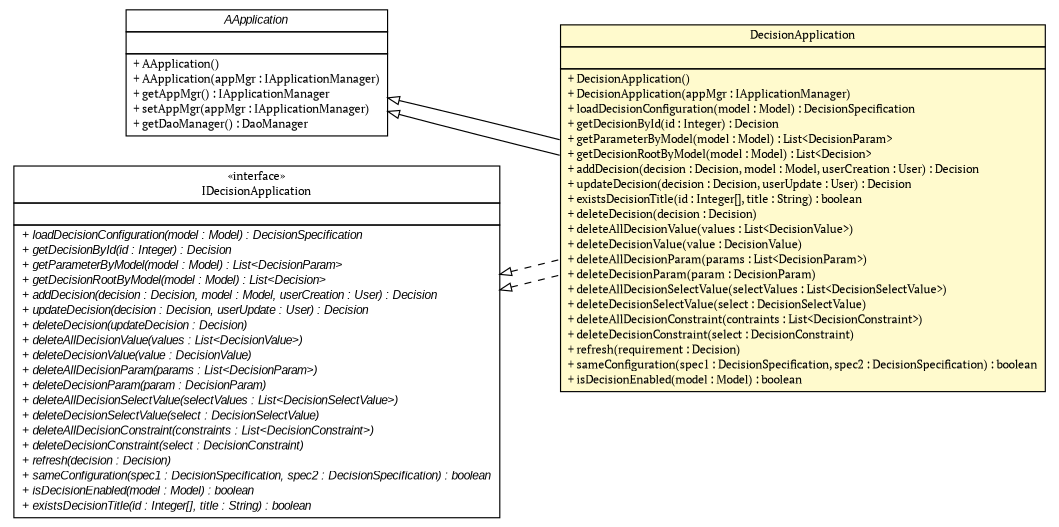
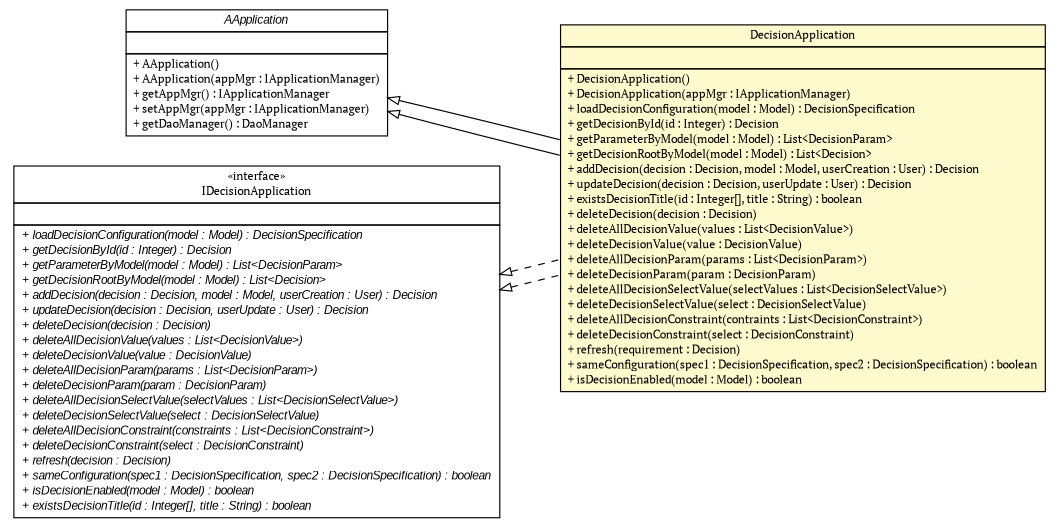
node "IDecisionApplication": text "+ deleteDecision(updateDecision : Decision)" -> "+ deleteDecision(decision : Decision)"
